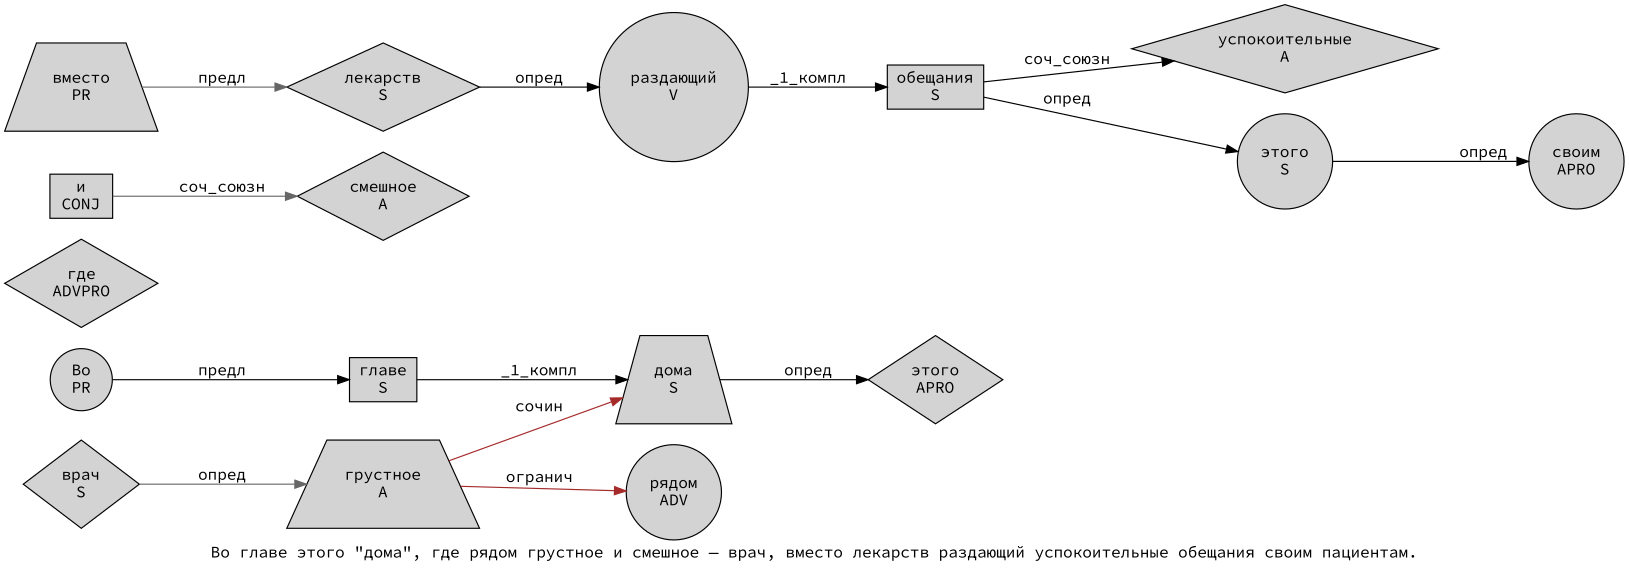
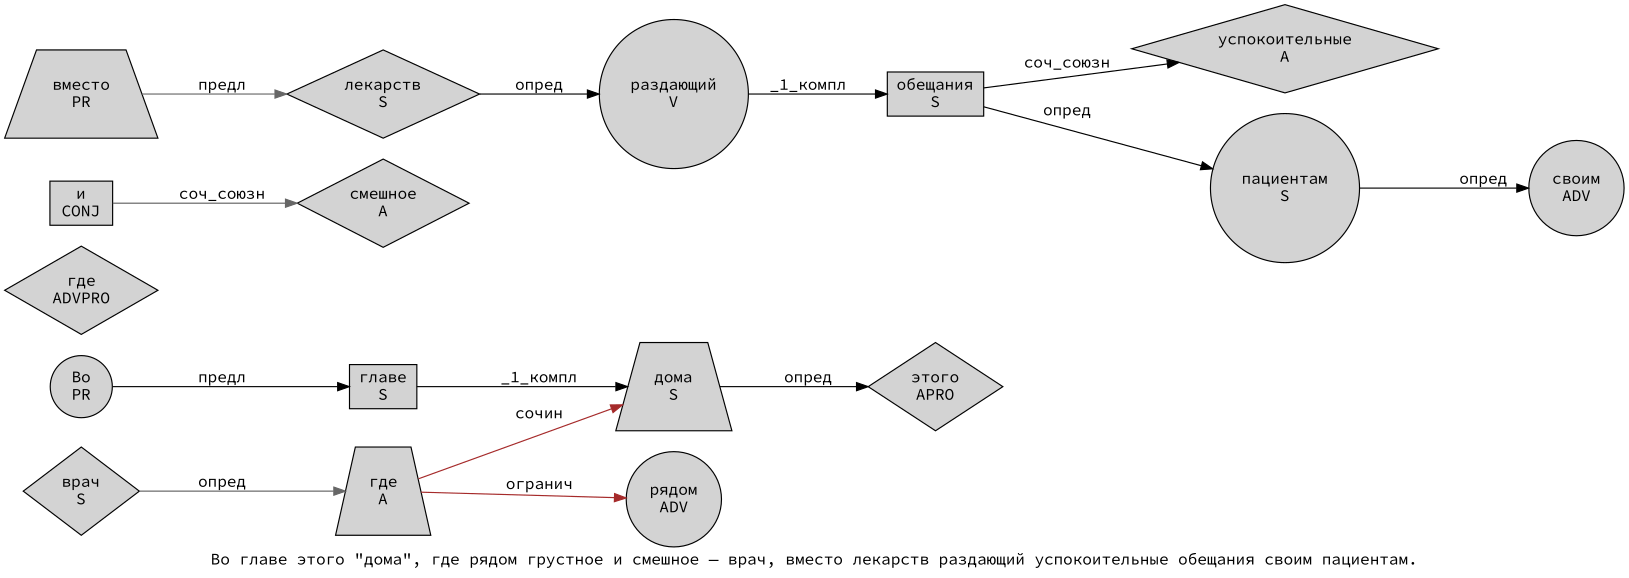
node "этого S": label "этого S" -> "пациентам S"
node "своим APRO": label "своим APRO" -> "своим ADV"
node "грустное A": label "грустное A" -> "где A"
